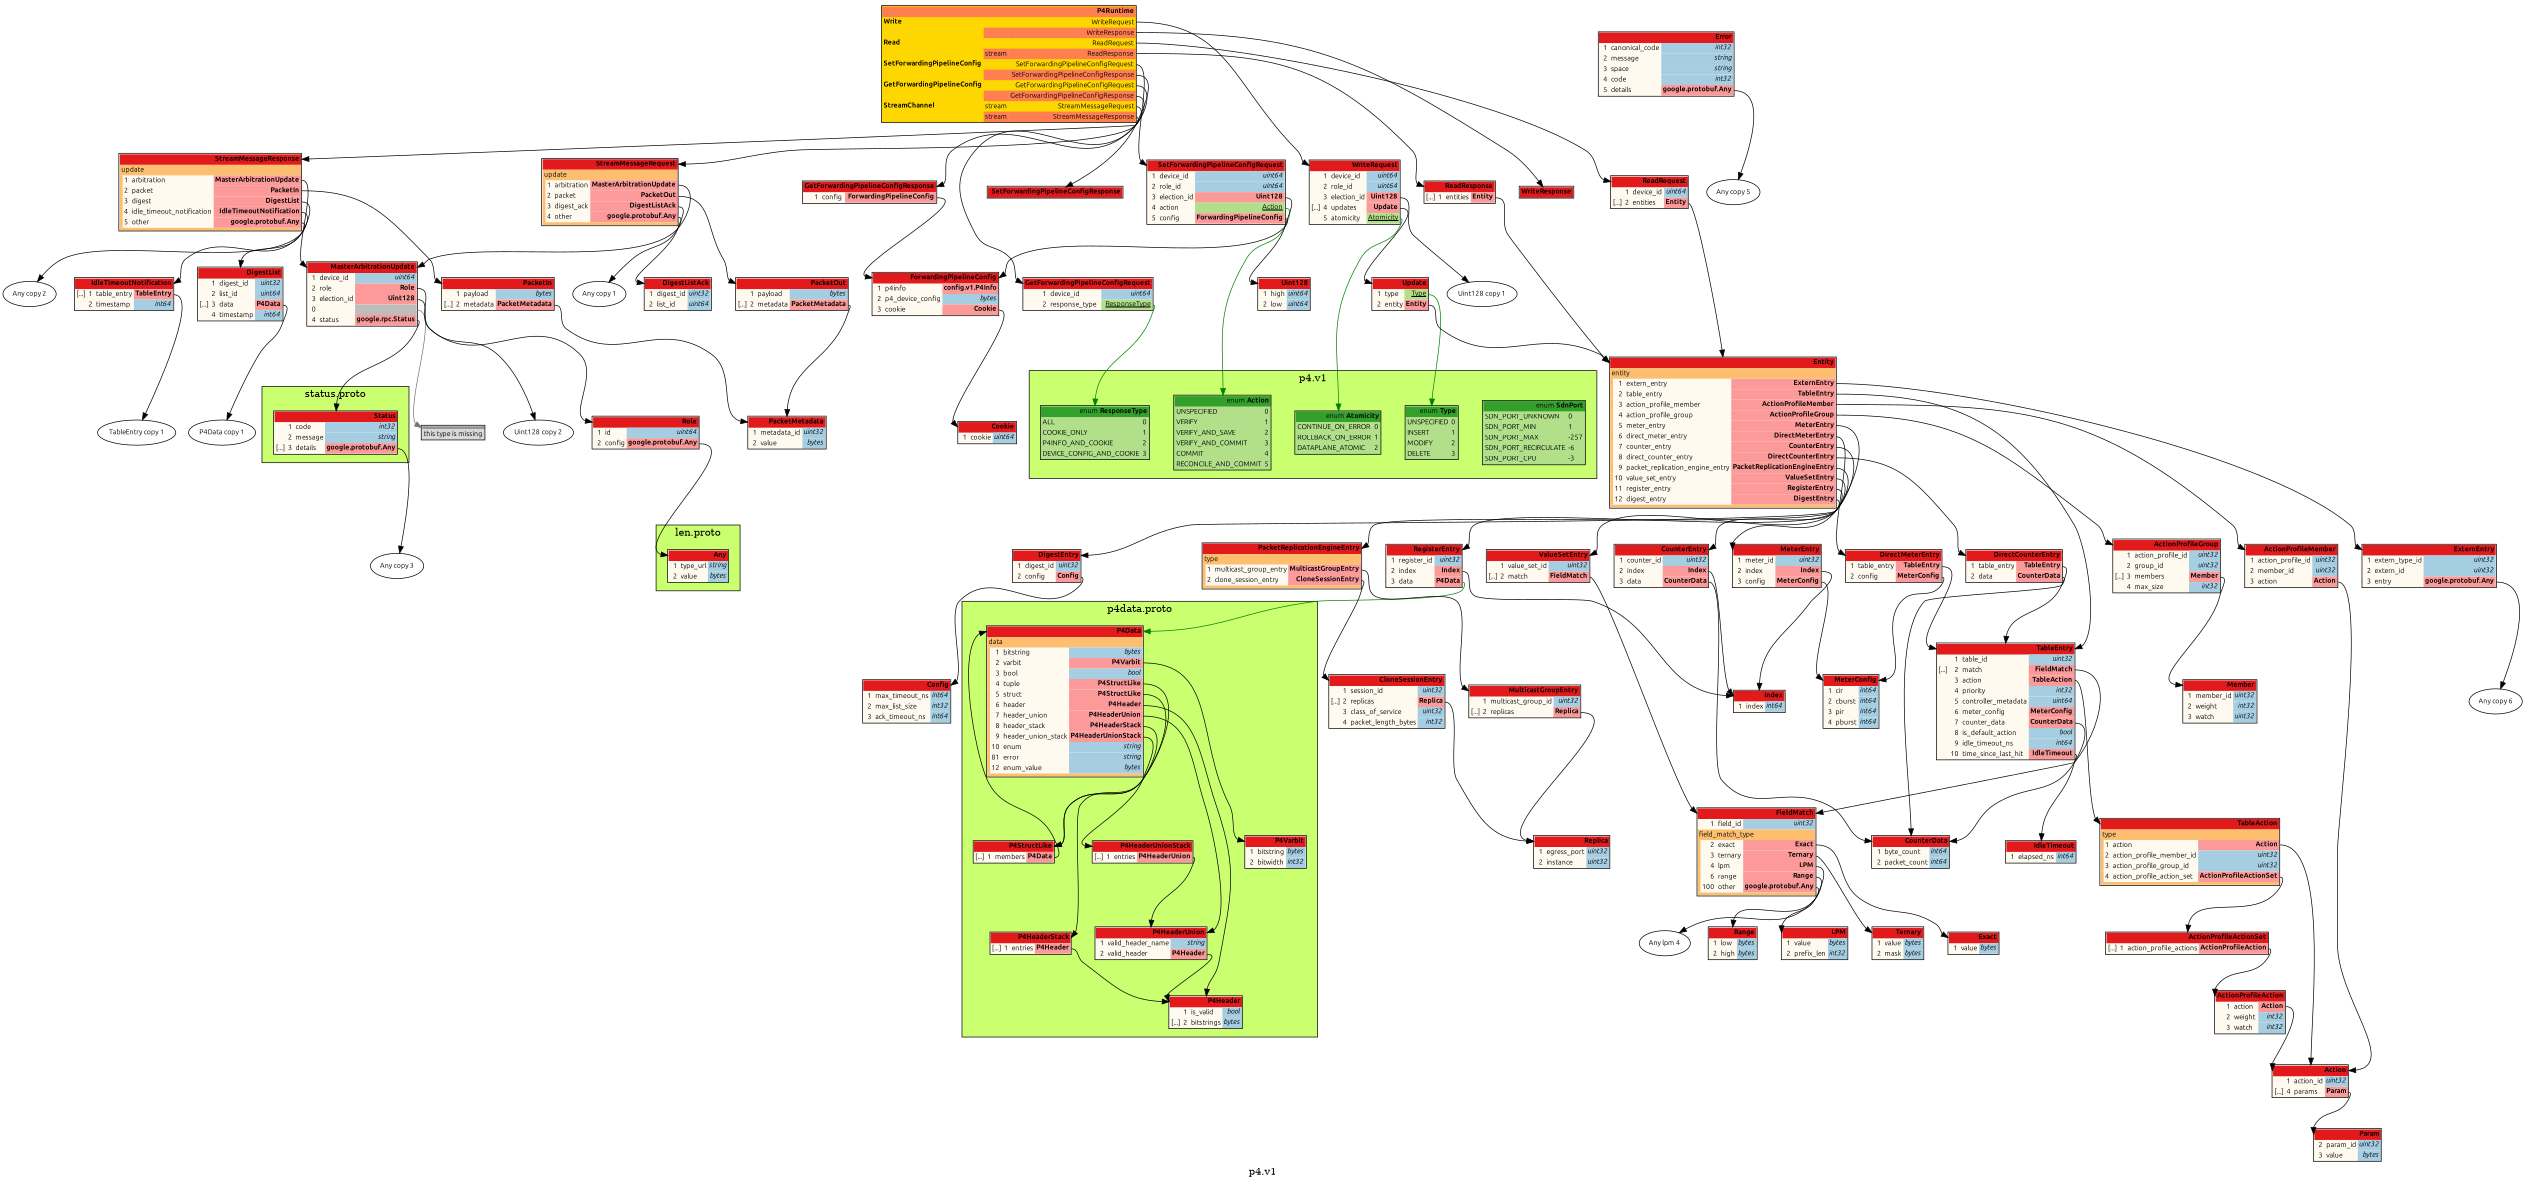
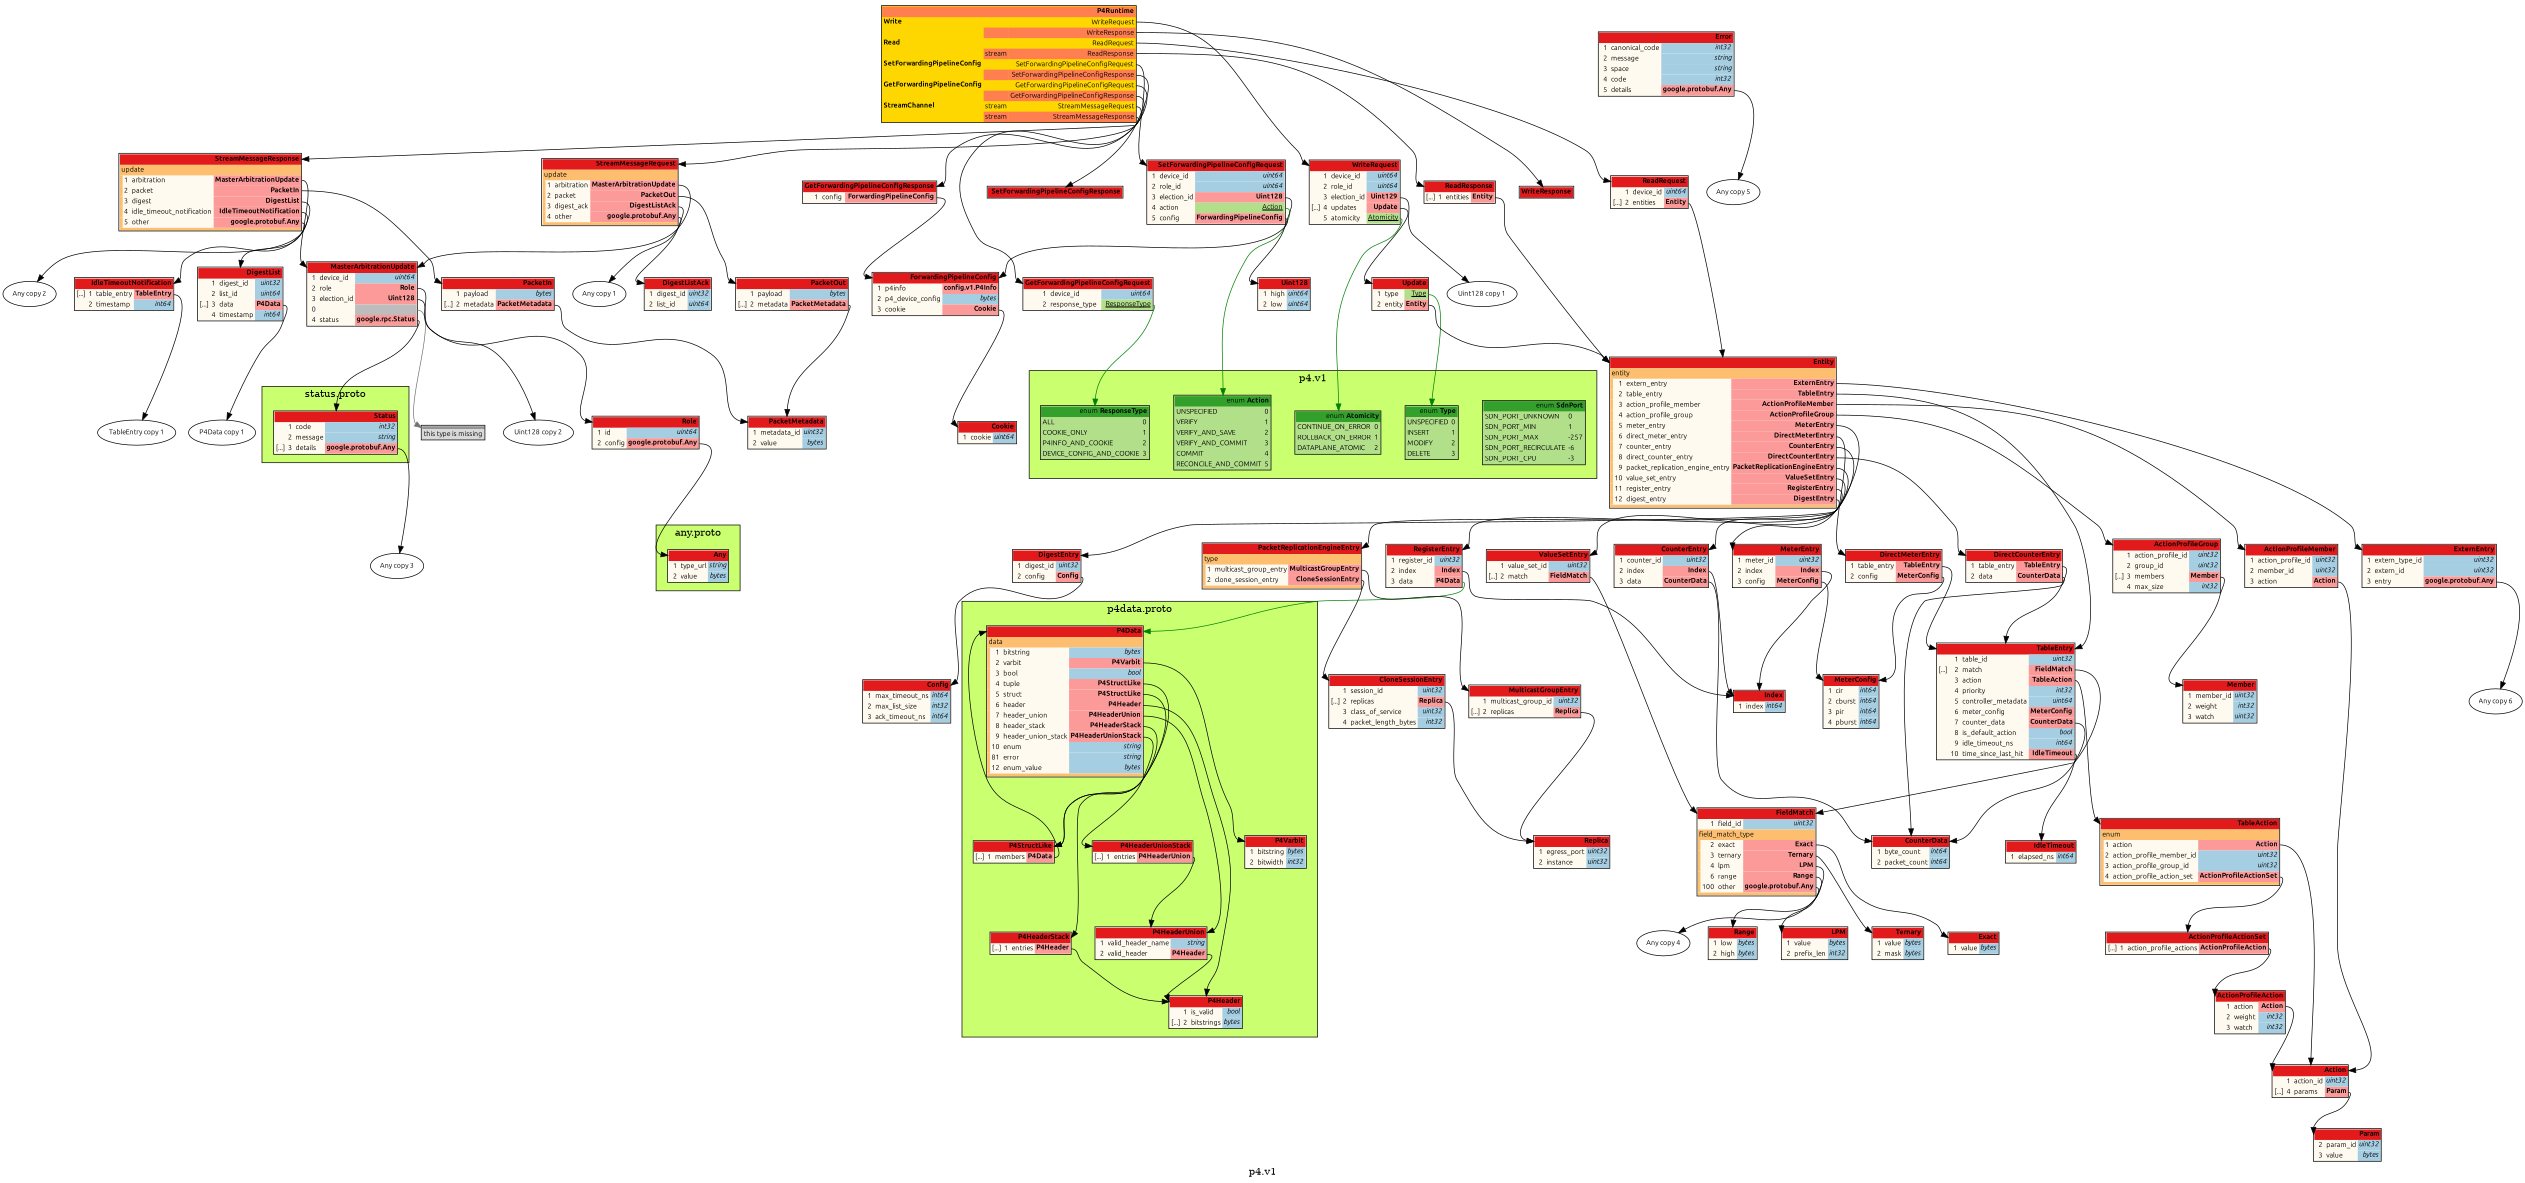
node "WriteRequest": text "Uint128" -> "Uint129"
cluster "len.proto": label "len.proto" -> "any.proto"
node "TableAction": text "type" -> "enum"
node "Any lpm 4": label "Any lpm 4" -> "Any copy 4"
